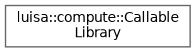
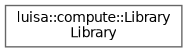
node "luisa::compute::Callable Library": label "luisa::compute::Callable Library" -> "luisa::compute::Library Library"
